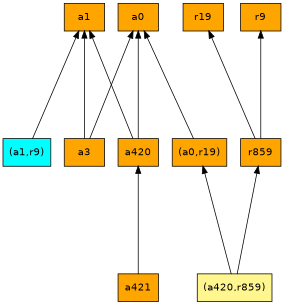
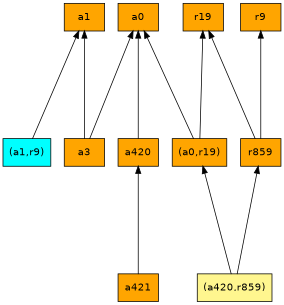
edge "(a0,r19)" -> "r19": added
edge "a420" -> "a1": removed
